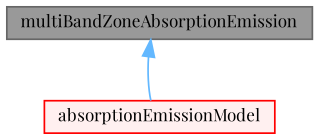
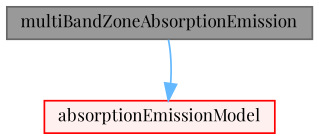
edge "absorptionEmissionModel" -> "multiBandZoneAbsorptionEmission": reversed
